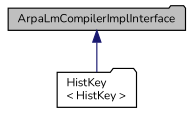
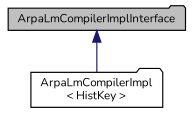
node "HistKey < HistKey >": label "HistKey < HistKey >" -> "ArpaLmCompilerImpl < HistKey >"
